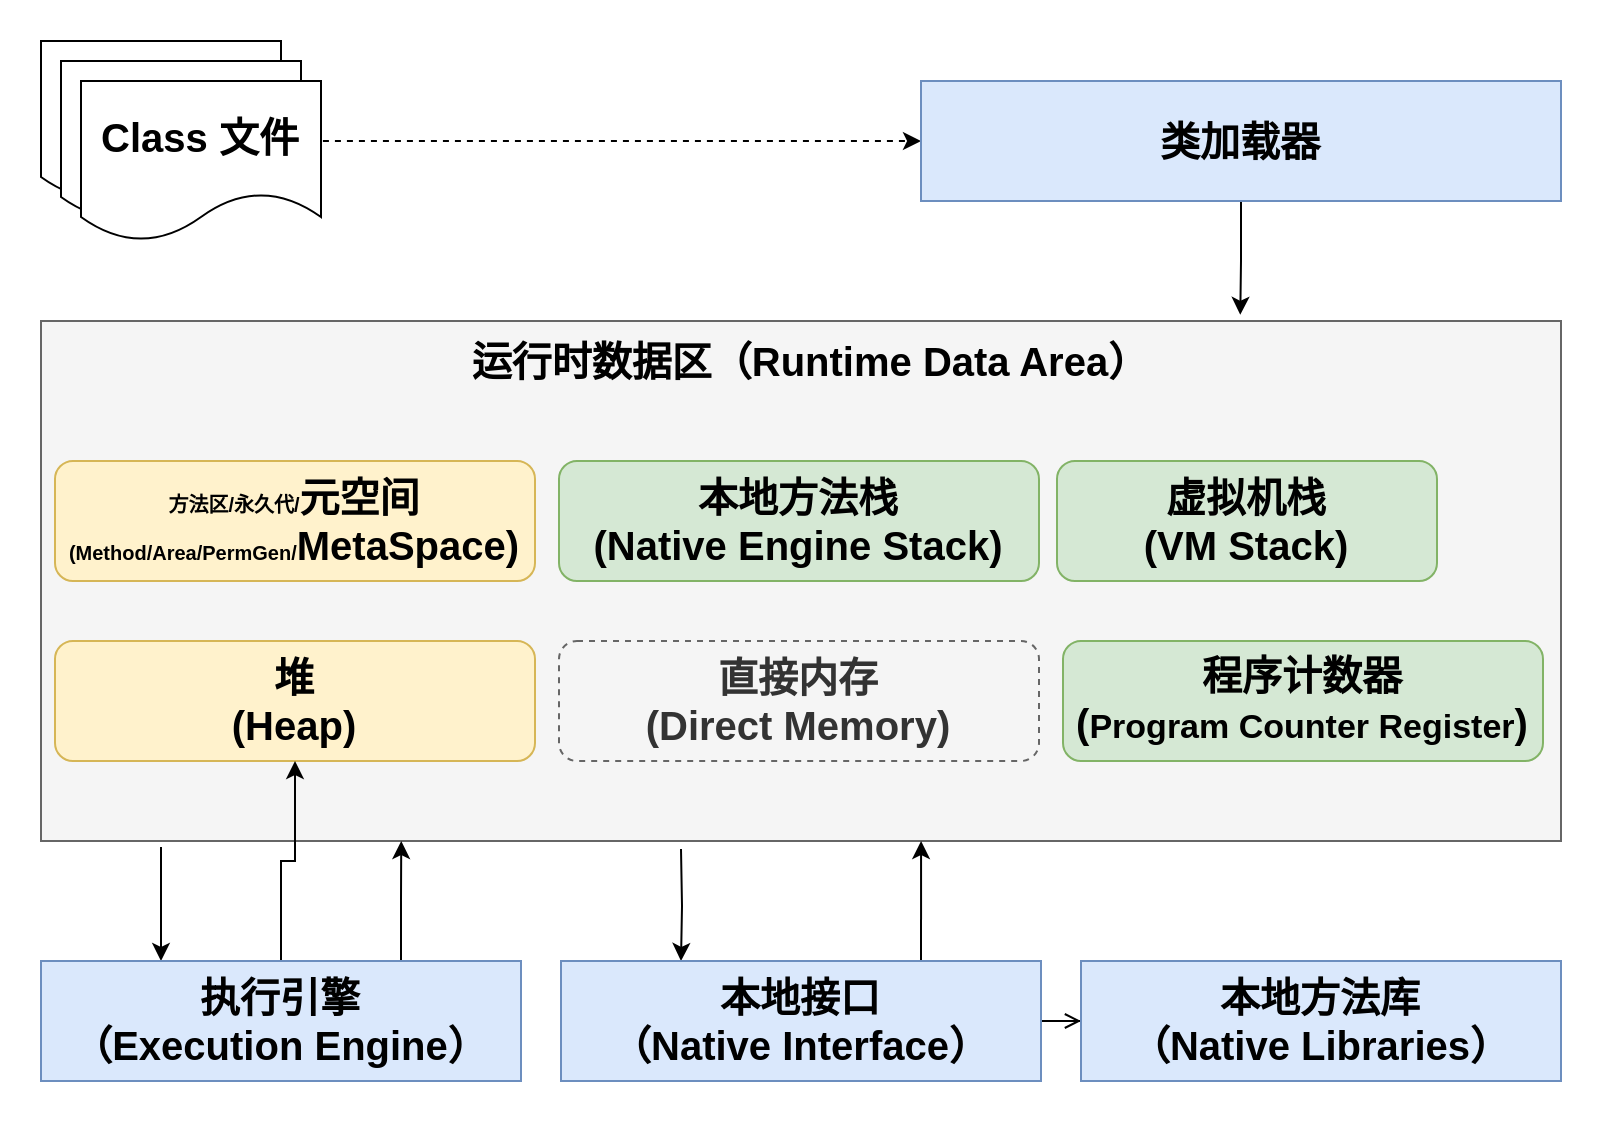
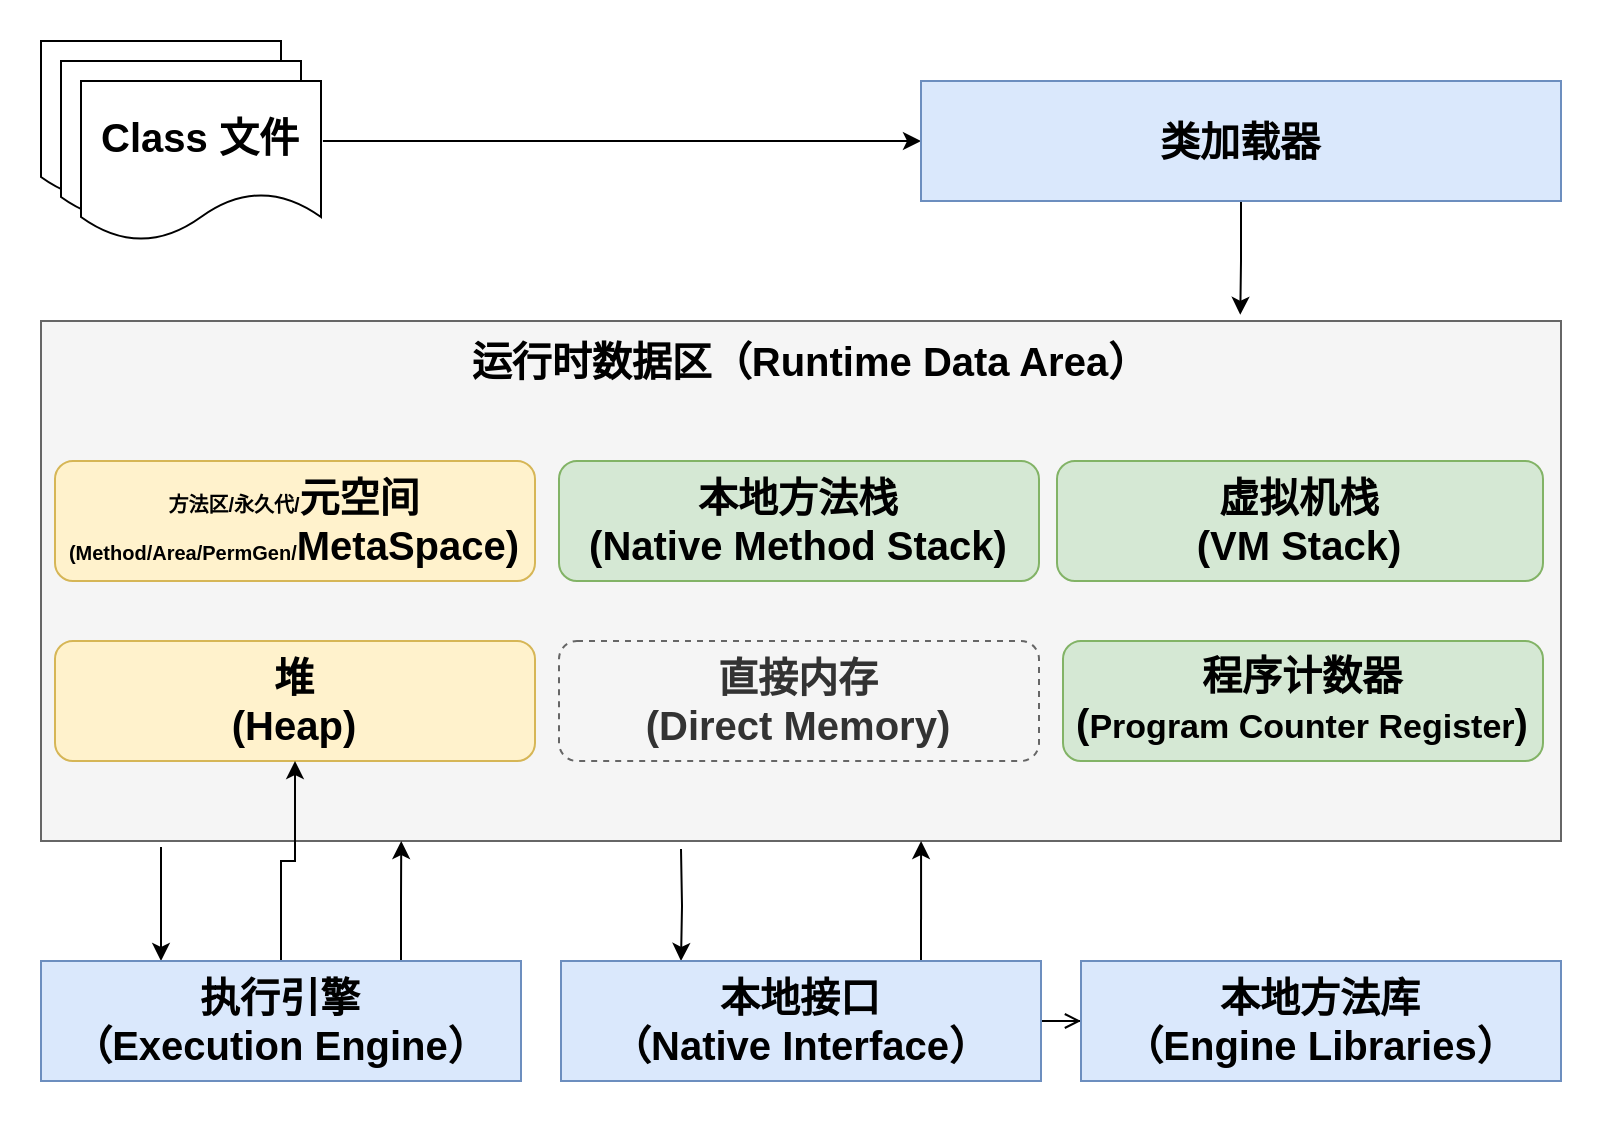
edge "Class 文件" -> "类加载器": style dashed -> solid
node "本地方法栈 (Native Engine Stack)": label "本地方法栈 (Native Engine Stack)" -> "本地方法栈 (Native Method Stack)"
node "虚拟机栈 (VM Stack)": size 380x120 -> 486x120
node "本地方法库 （Native Libraries）": label "本地方法库 （Native Libraries）" -> "本地方法库 （Engine Libraries）"
